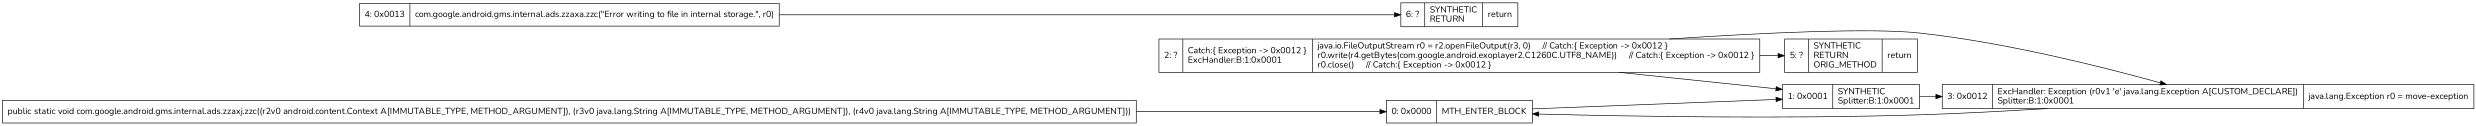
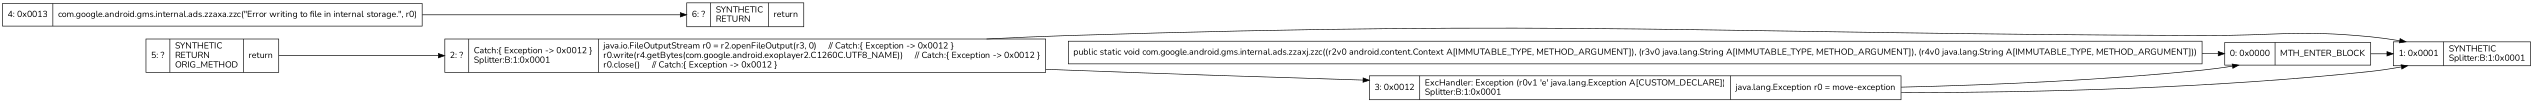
edge "2: ?" -> "5: ?": reversed
node "2: ?": text "ExcHandler:B:1:0x0001" -> "Splitter:B:1:0x0001"
edge "1: 0x0001" -> "3: 0x0012": reversed
